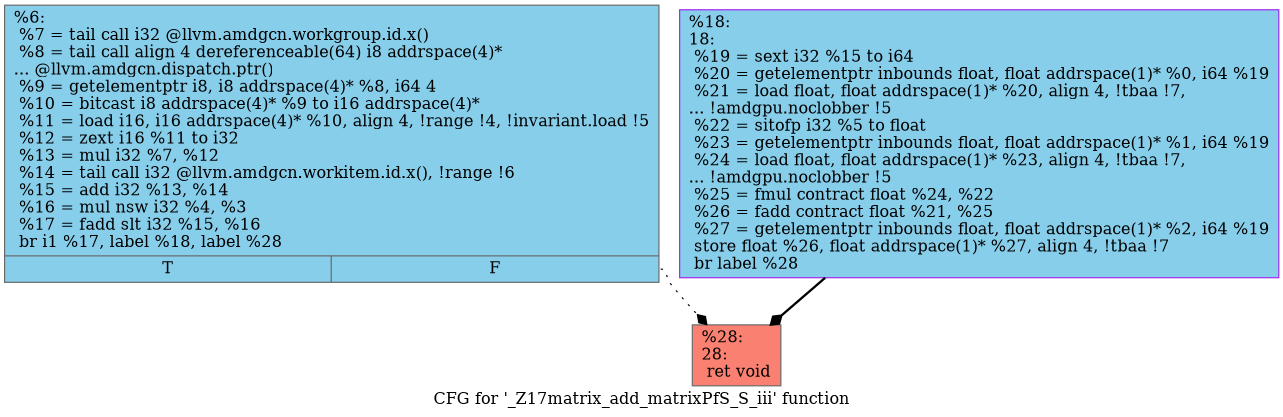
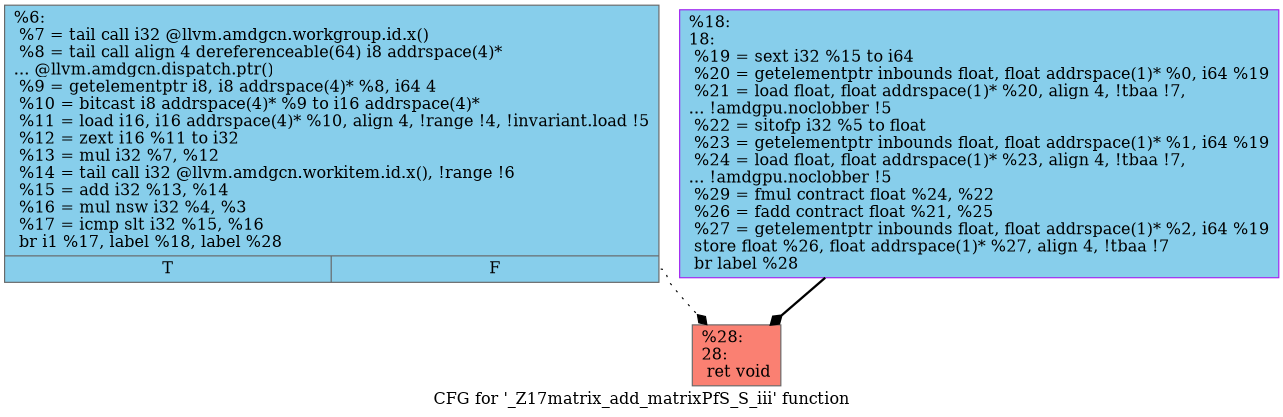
node "%18:": text "%25 = fmul contract float %24, %22" -> "%29 = fmul contract float %24, %22"
node "%6:": text "%17 = fadd slt i32 %15, %16" -> "%17 = icmp slt i32 %15, %16"
